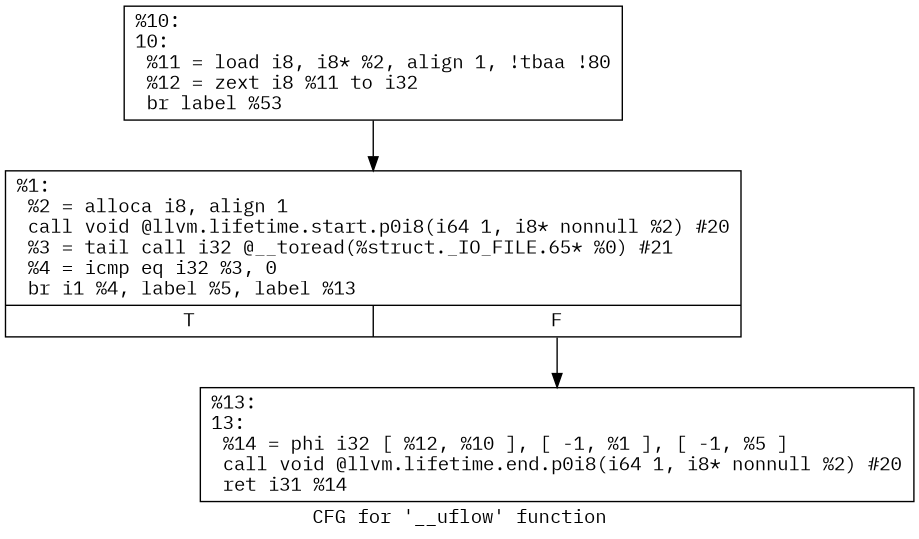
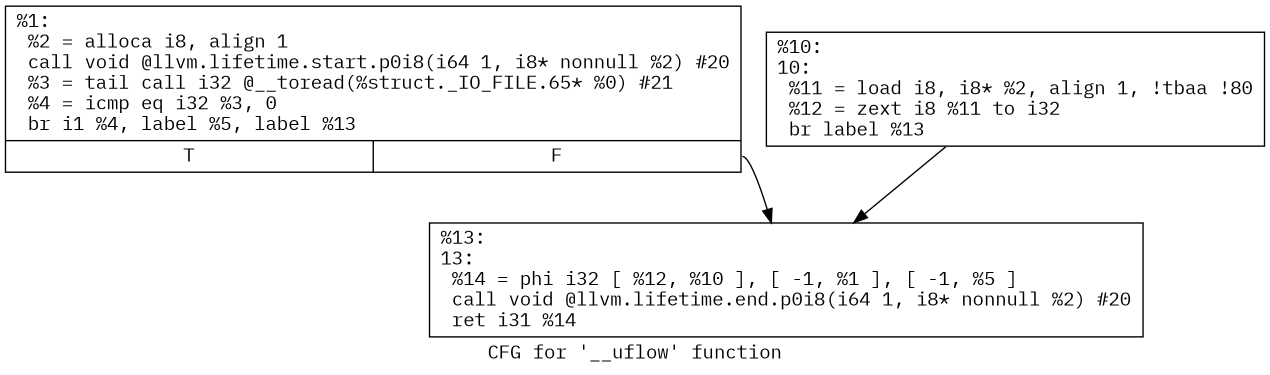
node "%10:": text "br label %53" -> "br label %13"
edge "%10:" -> "%1:": now "%10:" -> "%13:"
